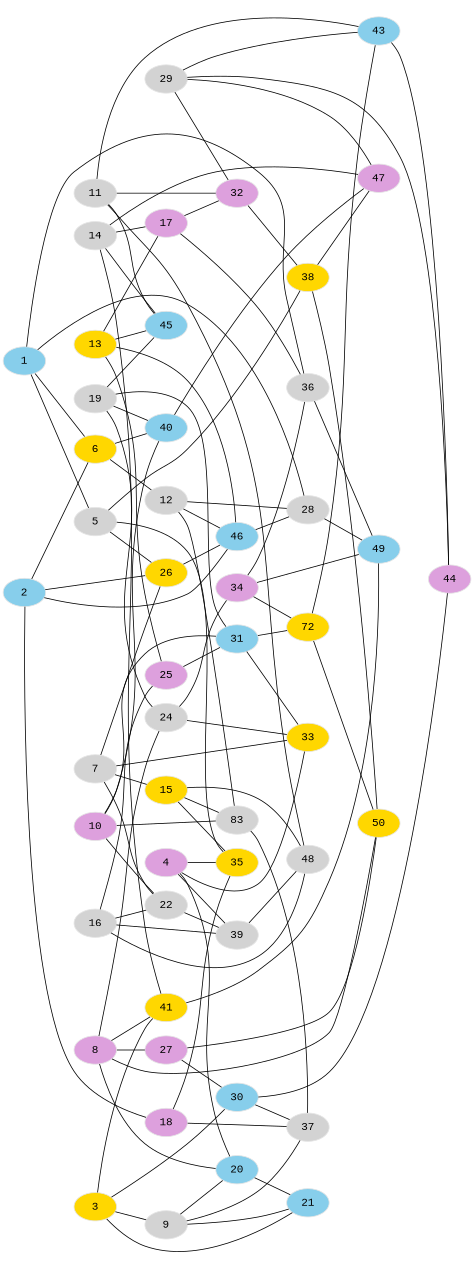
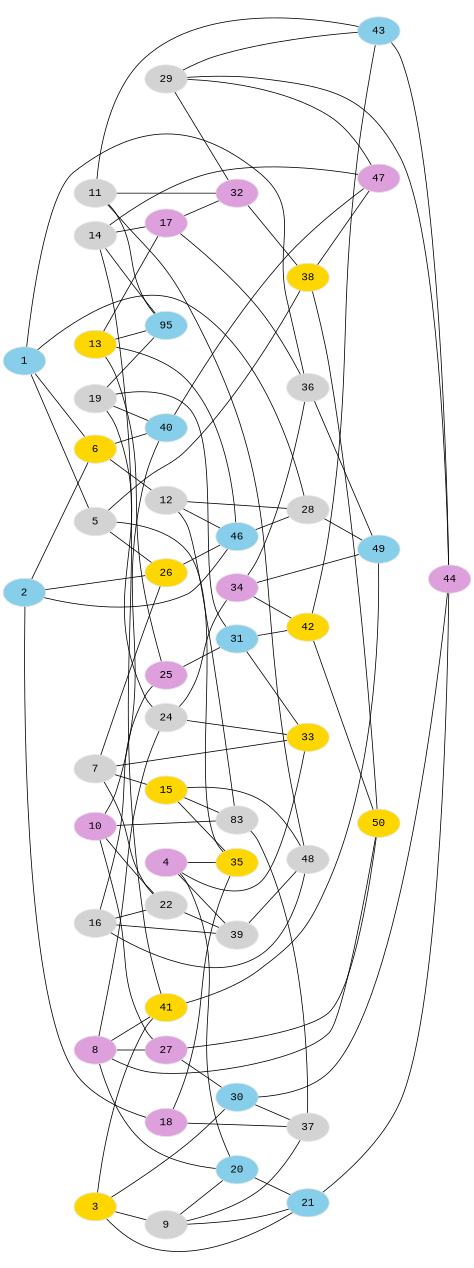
node "45": label "45" -> "95"
node "72": label "72" -> "42"
edge "31" -- "10": now "27" -- "10"
edge "44" -- "21": added
